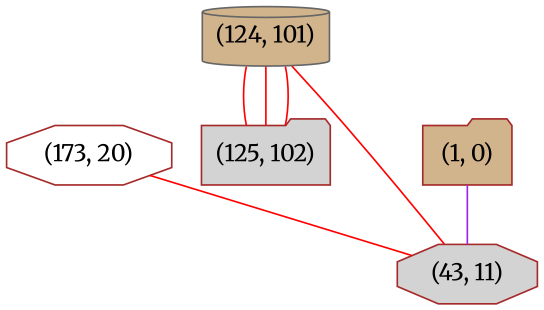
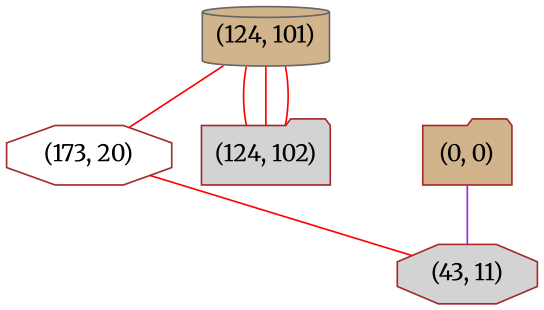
edge "(124, 101)" -- "(43, 11)": now "(124, 101)" -- "(173, 20)"
node "(125, 102)": label "(125, 102)" -> "(124, 102)"
node "(1, 0)": label "(1, 0)" -> "(0, 0)"
